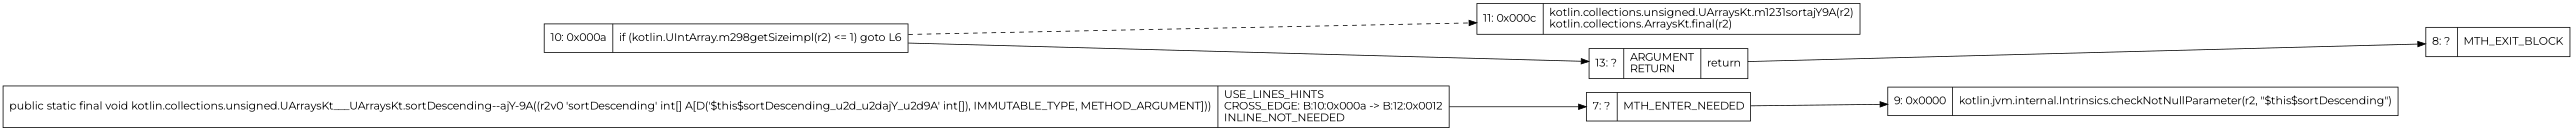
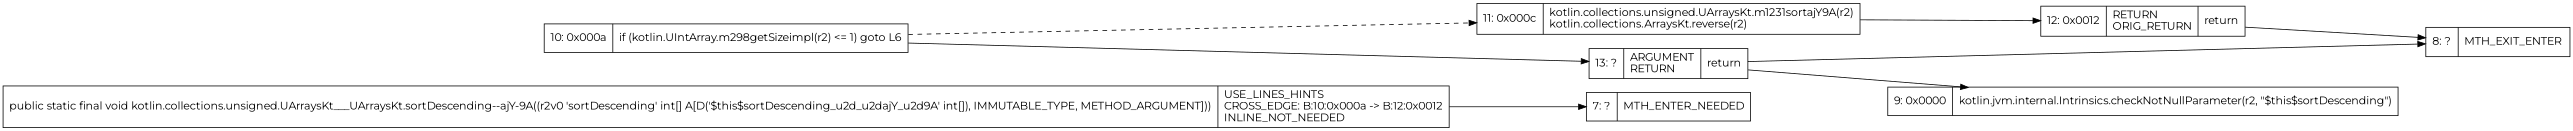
node "12: 0x0012": added
node "11: 0x000c": text "kotlin.collections.ArraysKt.final(r2)" -> "kotlin.collections.ArraysKt.reverse(r2)"
node "8: ?": text "MTH_EXIT_BLOCK" -> "MTH_EXIT_ENTER"
edge "7: ?" -> "9: 0x0000": now "13: ?" -> "9: 0x0000"
